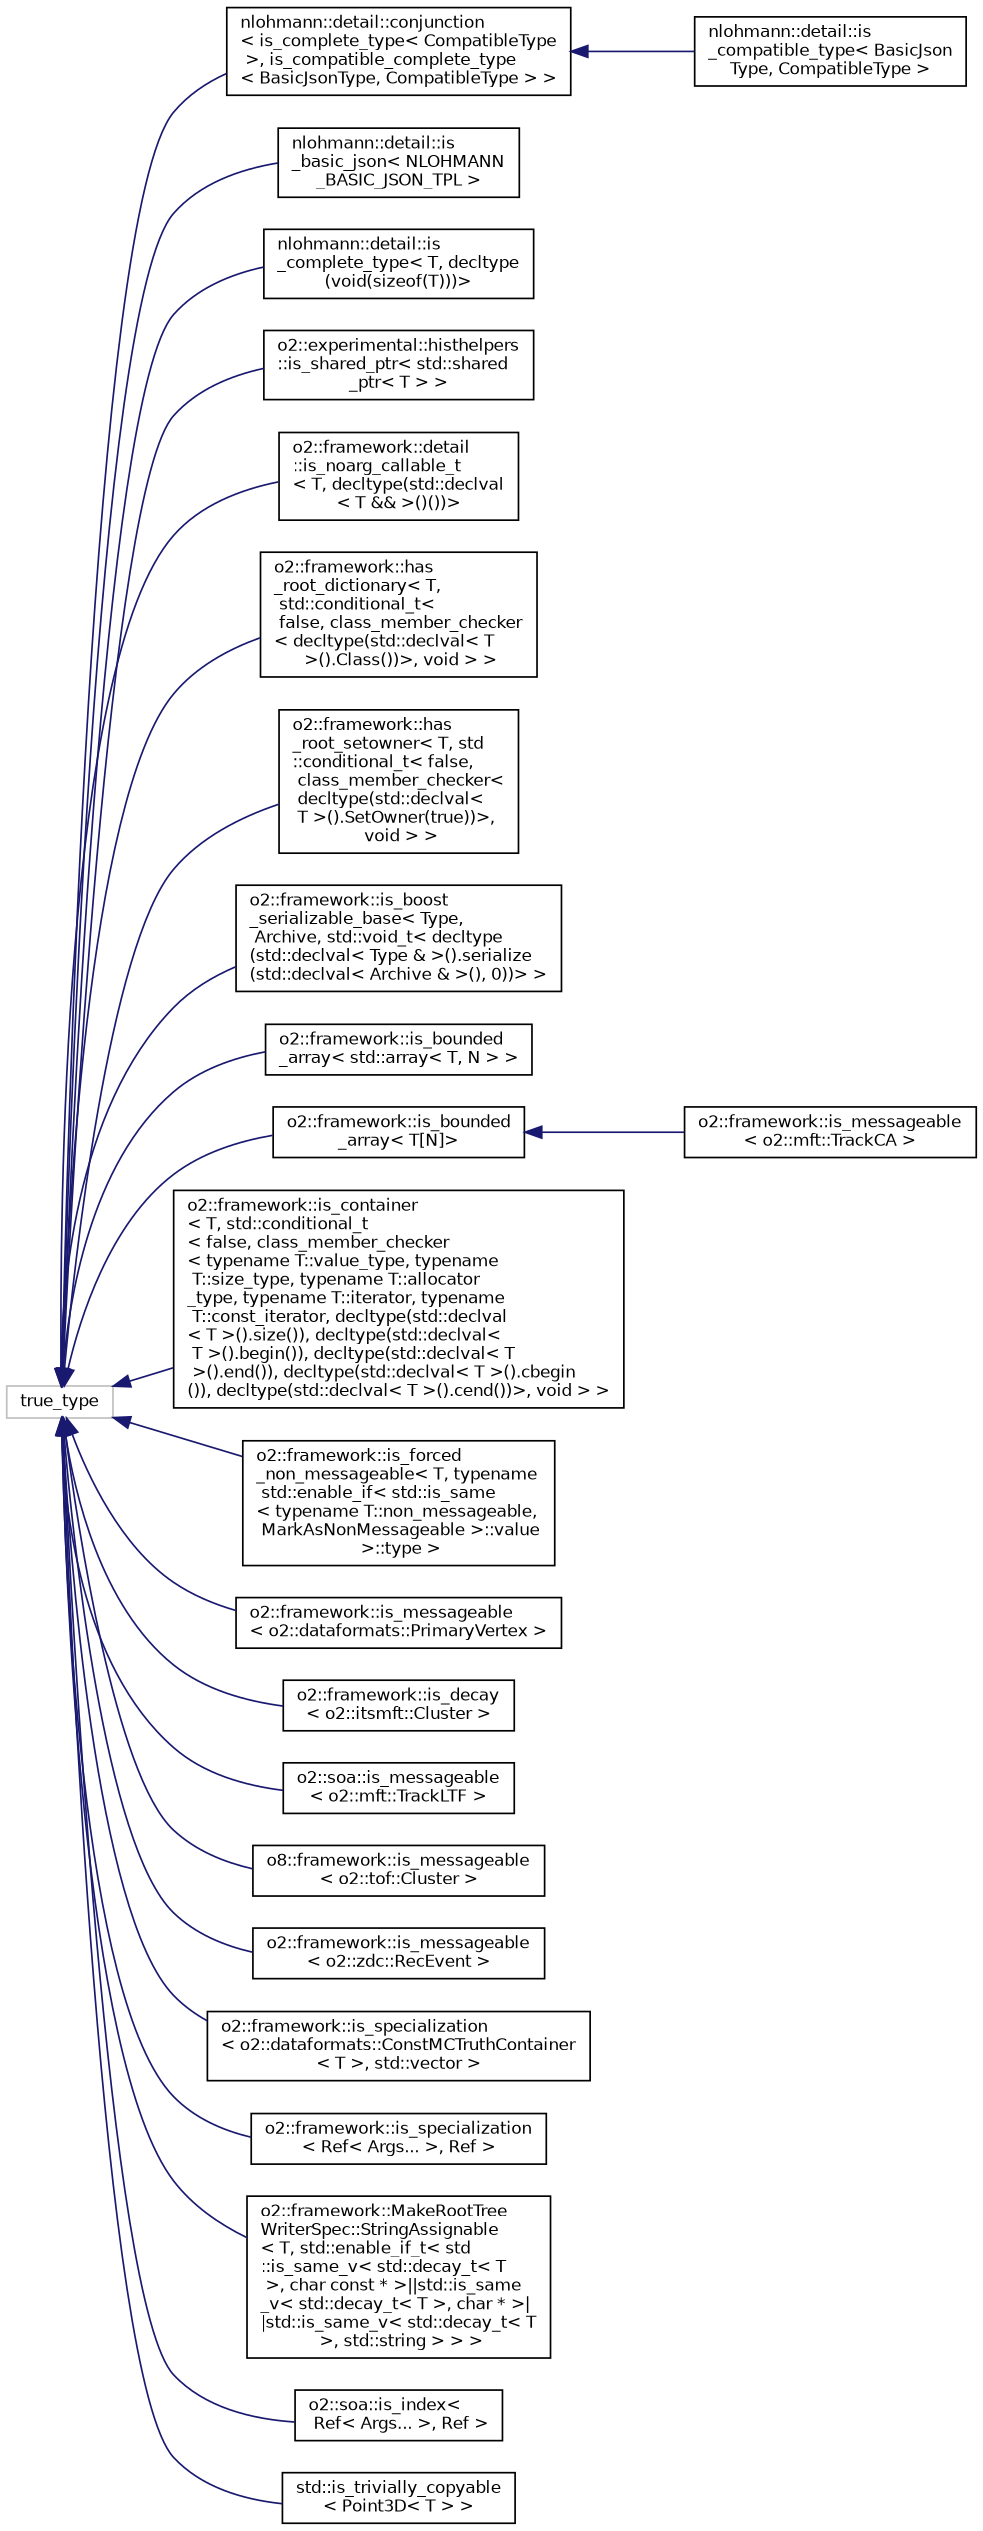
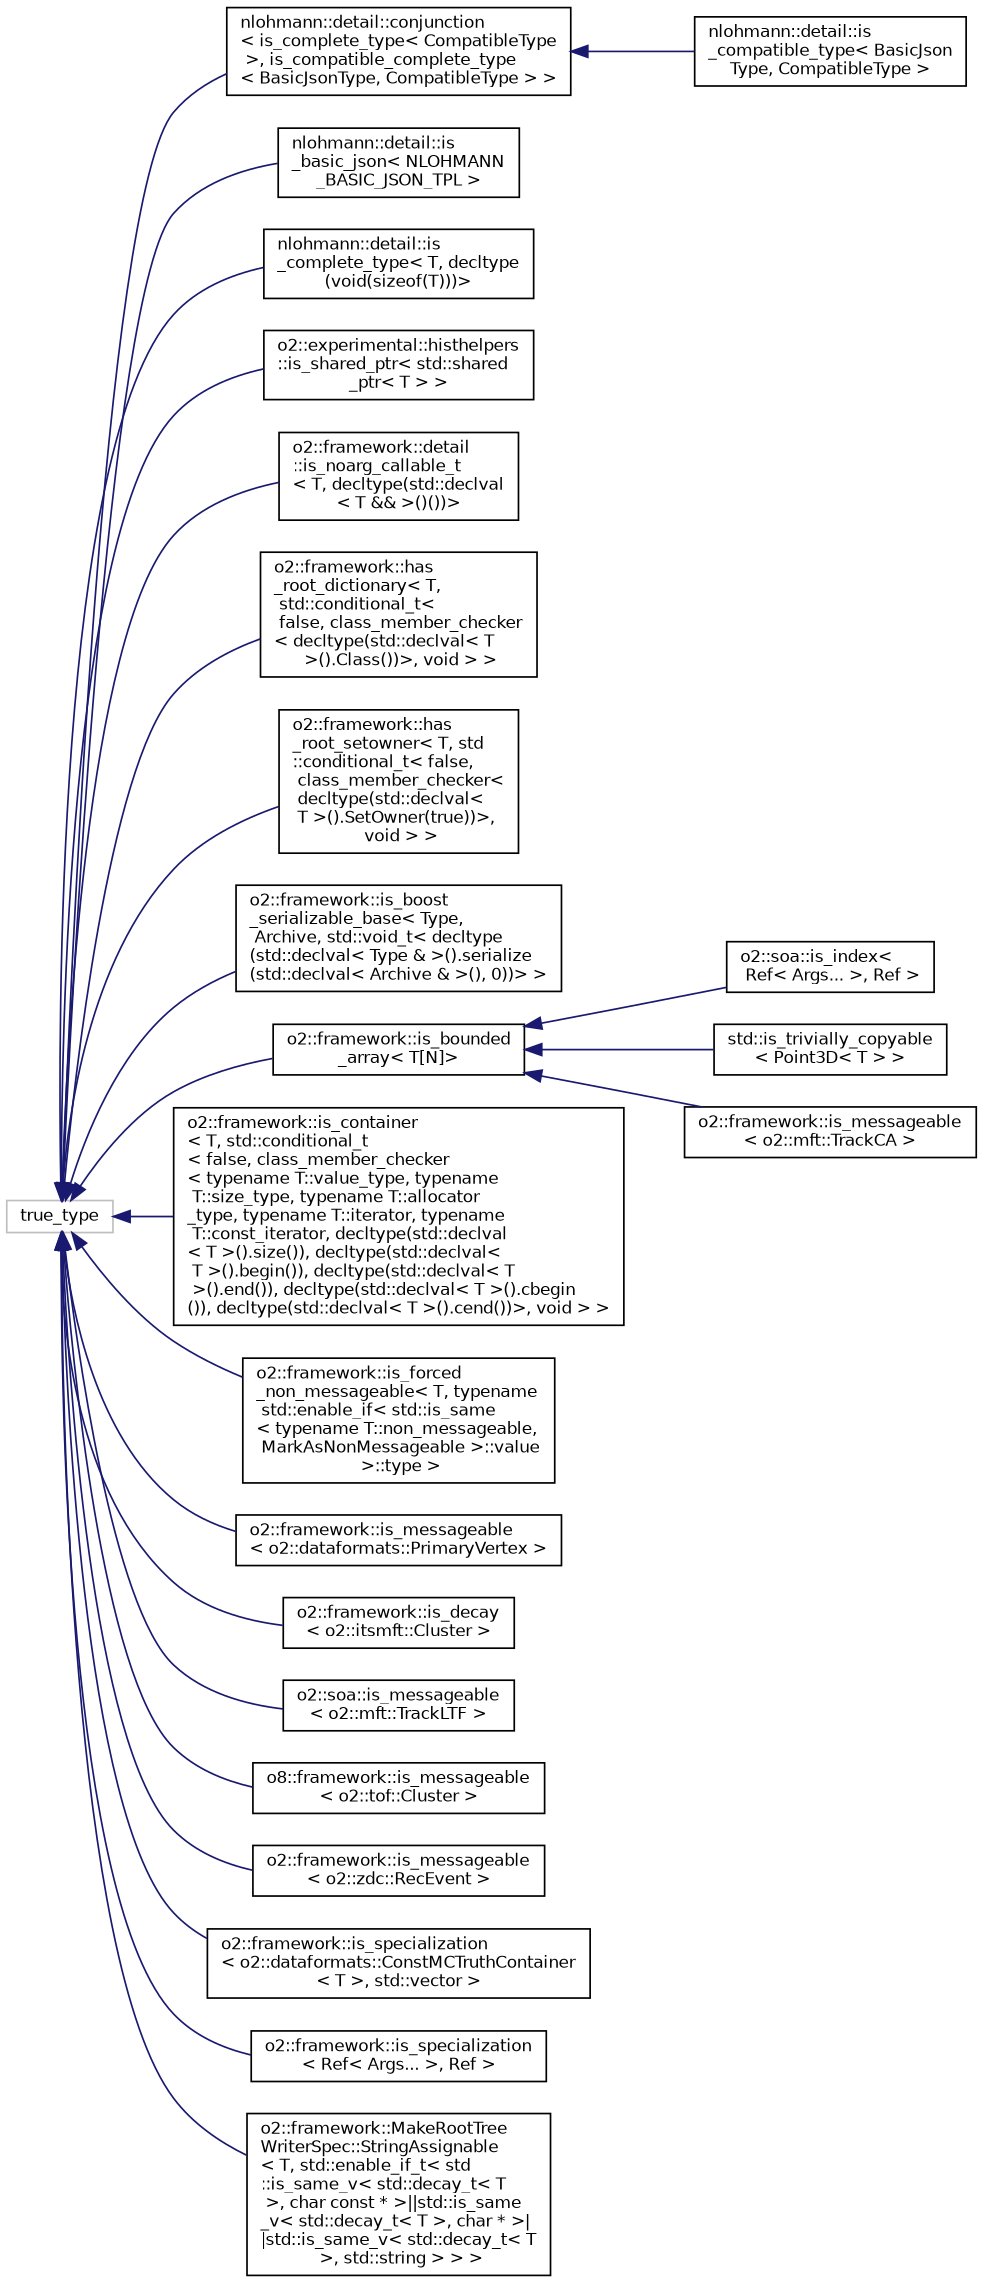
node "o2::framework::is_bounded _array< std::array< T, N > >": removed
edge "std::is_trivially_copyable < Point3D< T > >" -> "true_type": now "std::is_trivially_copyable < Point3D< T > >" -> "o2::framework::is_bounded _array< T[N]>"
edge "o2::soa::is_index< Ref< Args... >, Ref >" -> "true_type": now "o2::soa::is_index< Ref< Args... >, Ref >" -> "o2::framework::is_bounded _array< T[N]>"
